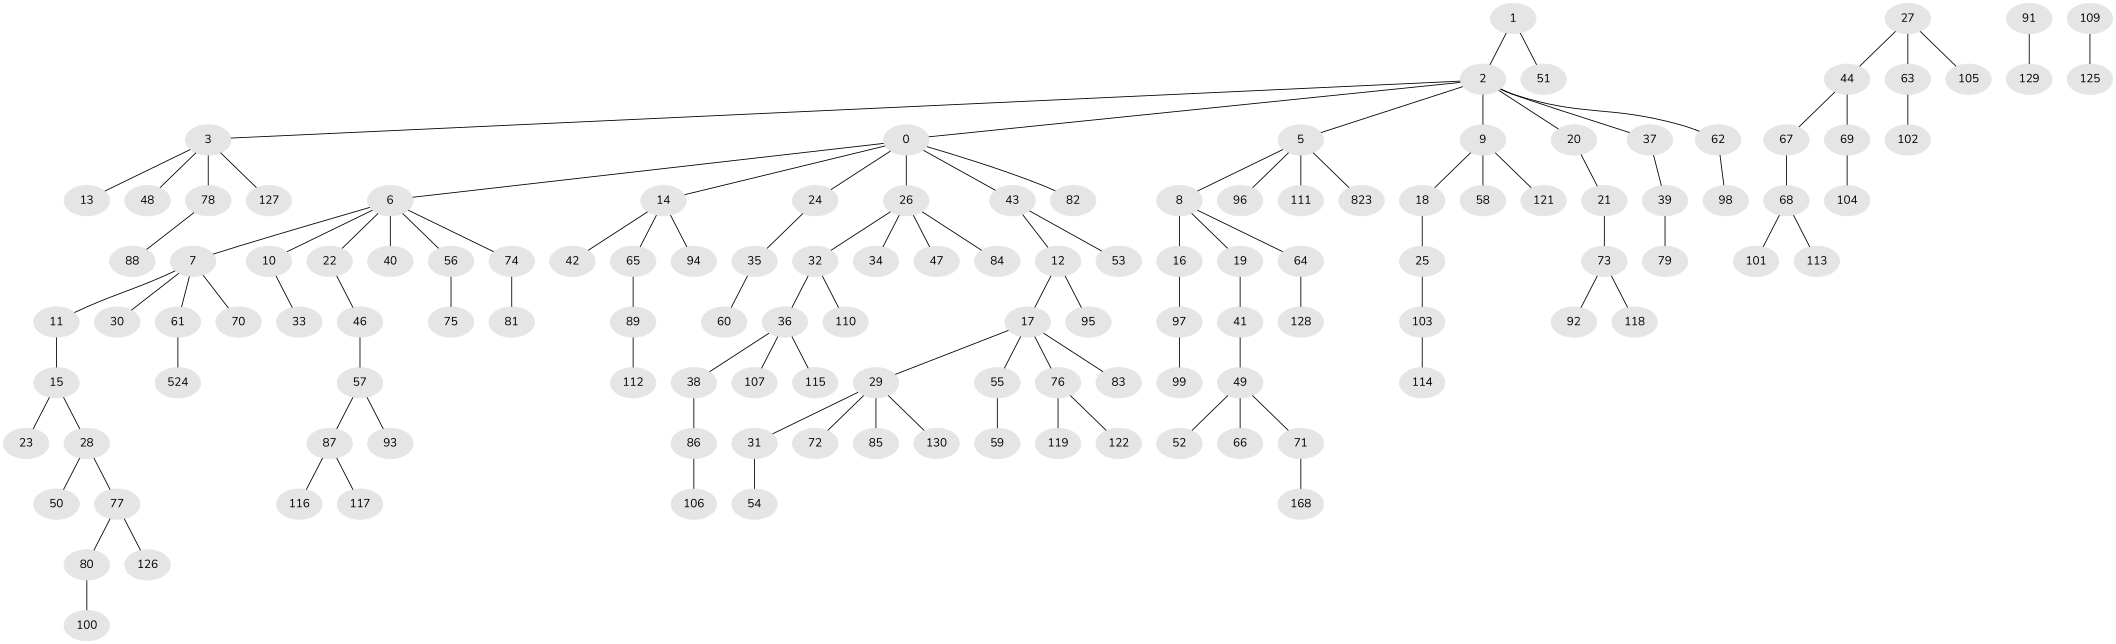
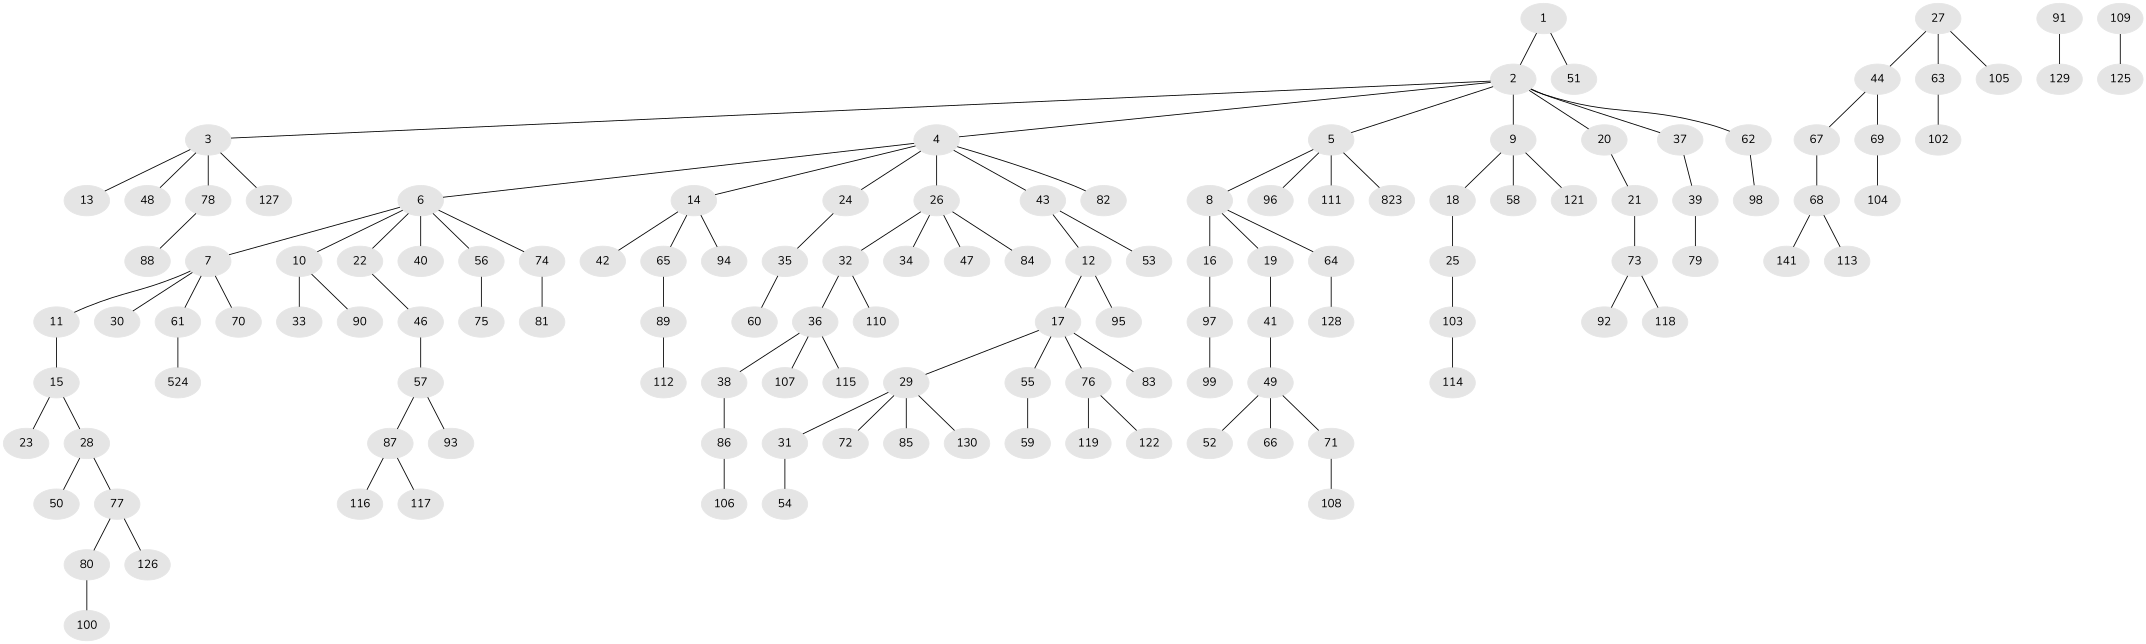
node "0": label "0" -> "4"
node "101": label "101" -> "141"
node "90": added
node "168": label "168" -> "108"
